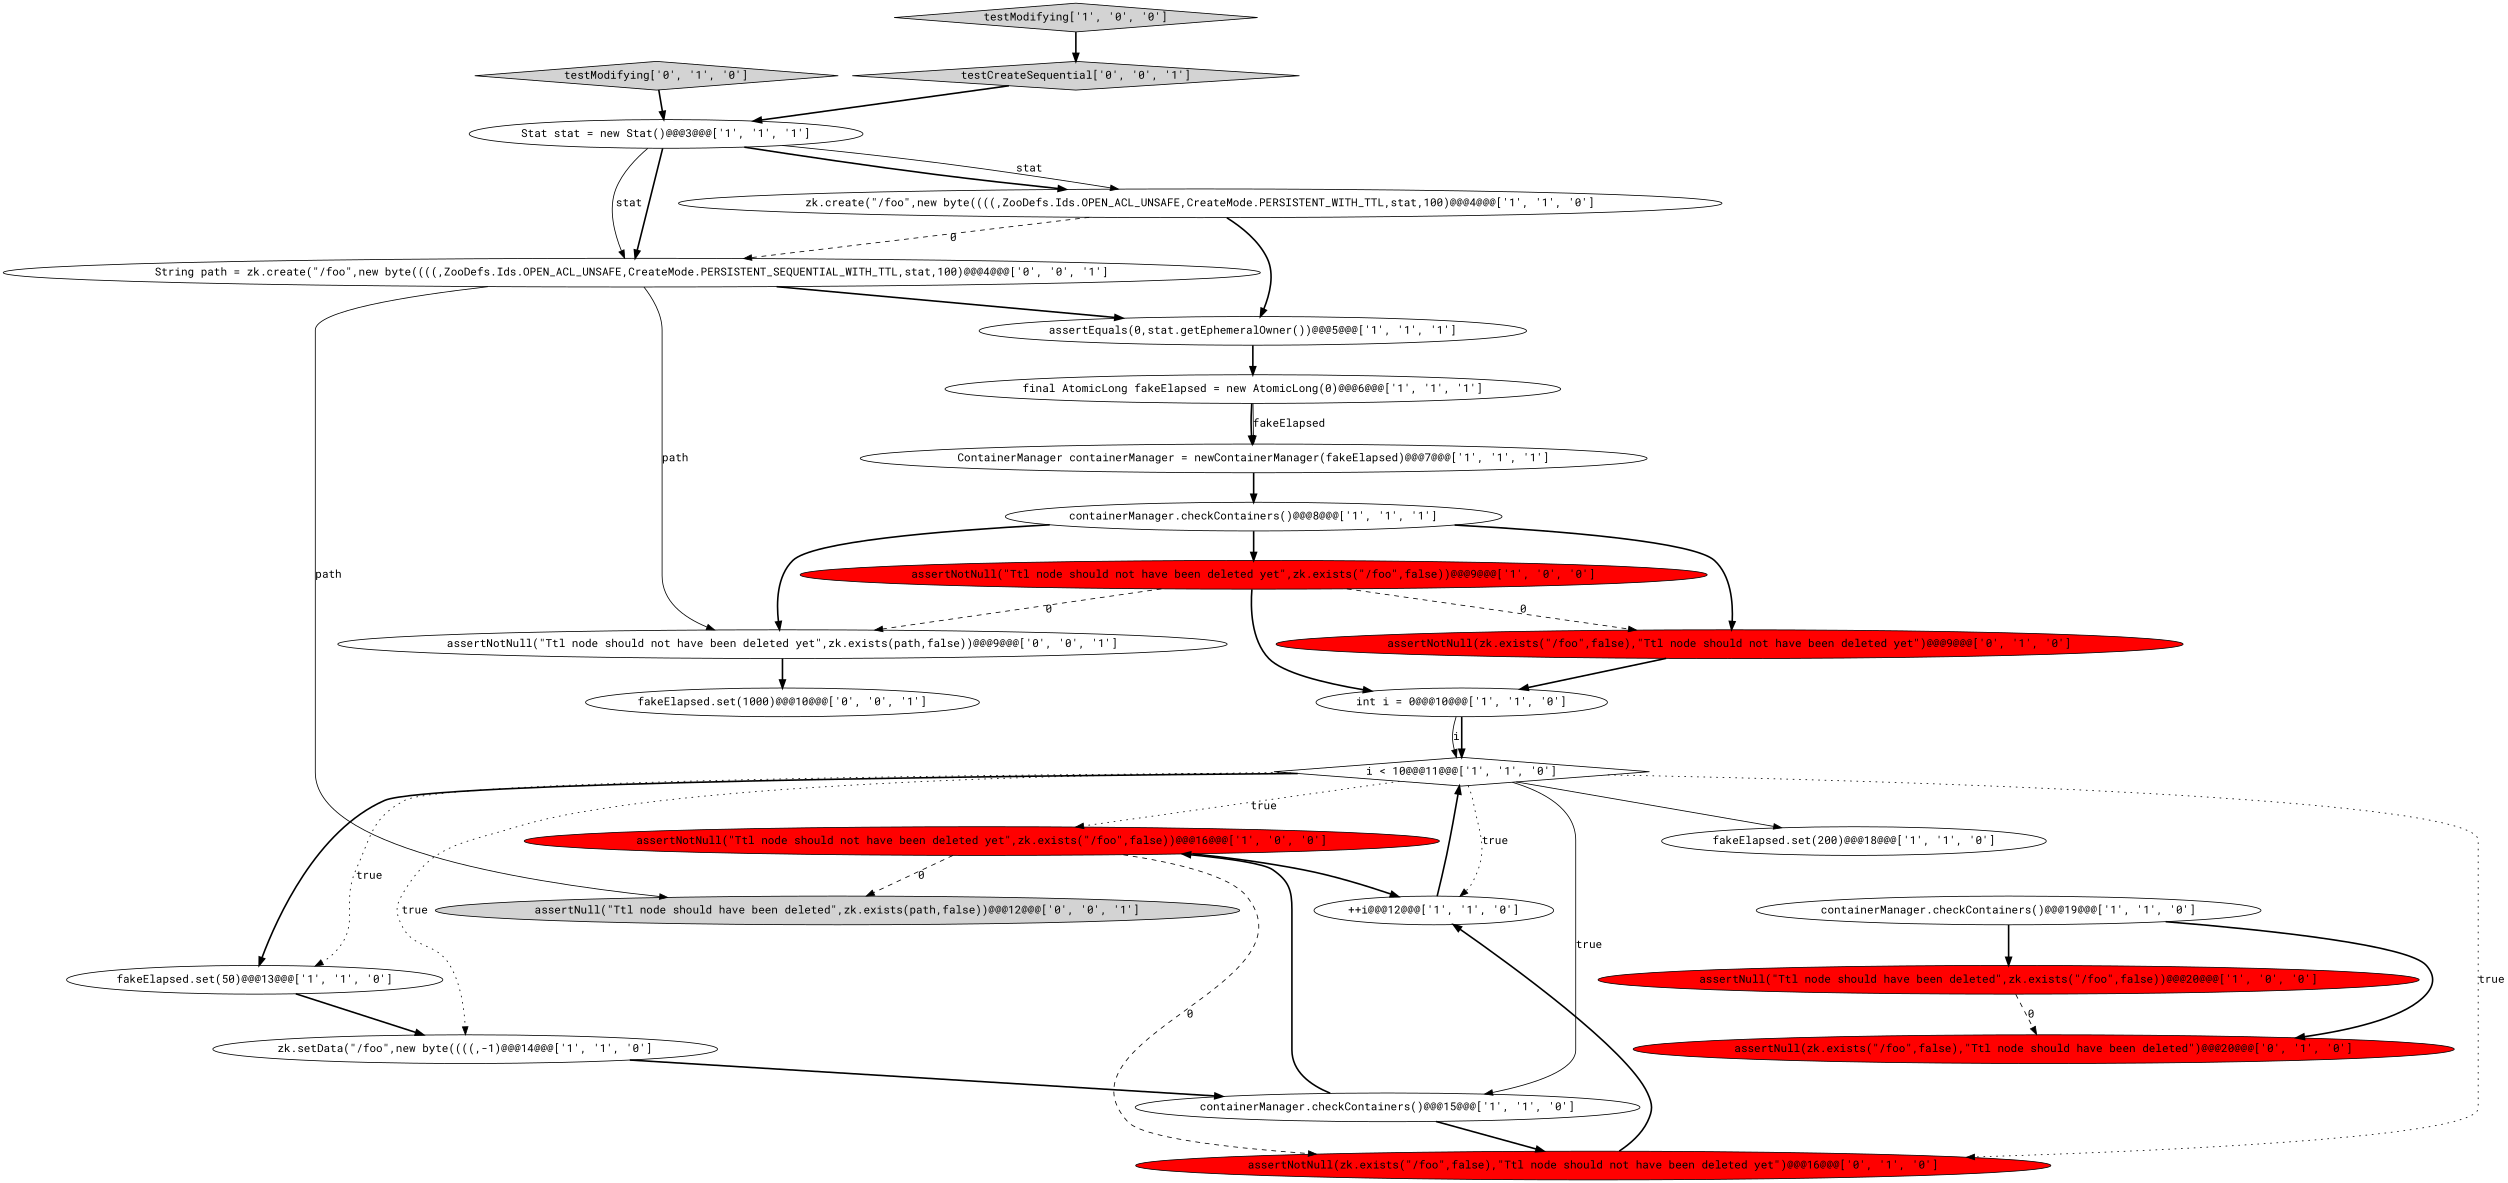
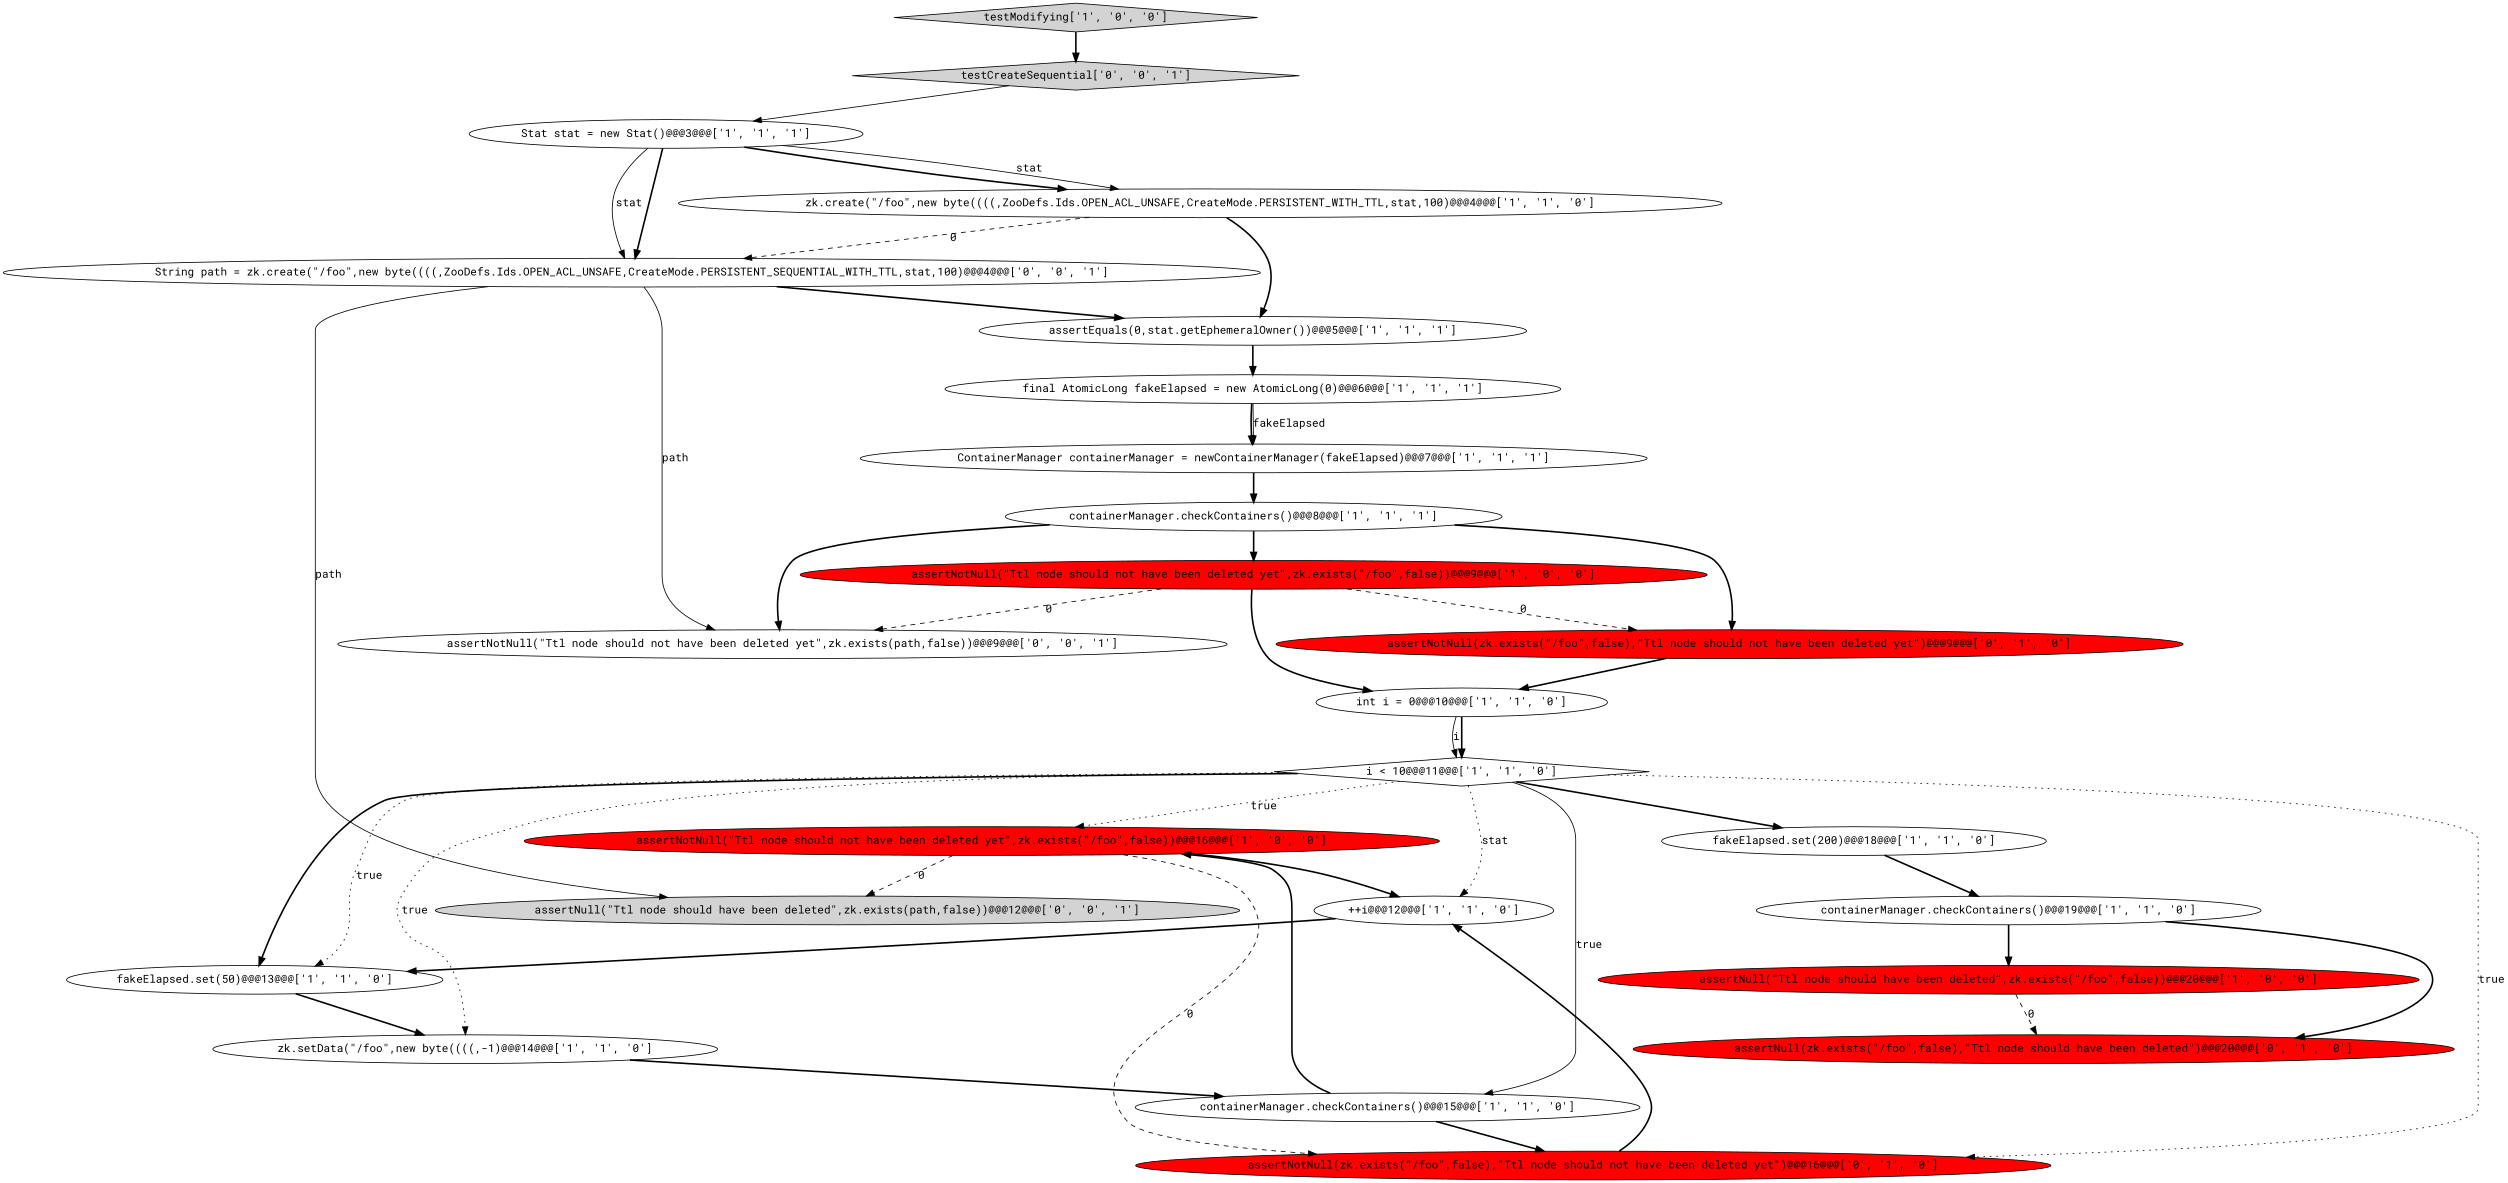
node "testModifying['0', '1', '0']": removed
edge "testCreateSequential['0', '0', '1']" -> "Stat stat = new Stat()@@@3@@@['1', '1', '1']": style bold -> solid
node "fakeElapsed.set(1000)@@@10@@@['0', '0', '1']": removed
edge "i < 10@@@11@@@['1', '1', '0']" -> "fakeElapsed.set(200)@@@18@@@['1', '1', '0']": style solid -> bold
edge "i < 10@@@11@@@['1', '1', '0']" -> "++i@@@12@@@['1', '1', '0']": label "true" -> "stat"
edge "++i@@@12@@@['1', '1', '0']" -> "i < 10@@@11@@@['1', '1', '0']": now "++i@@@12@@@['1', '1', '0']" -> "fakeElapsed.set(50)@@@13@@@['1', '1', '0']"
edge "fakeElapsed.set(200)@@@18@@@['1', '1', '0']" -> "containerManager.checkContainers()@@@19@@@['1', '1', '0']": added
